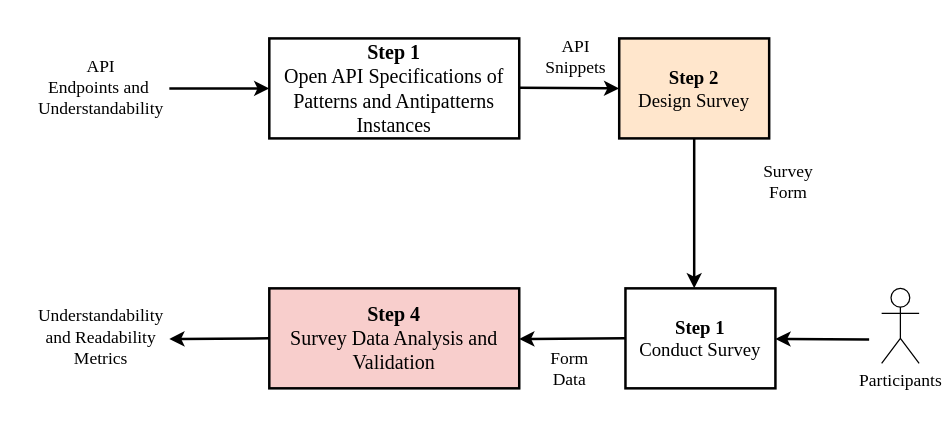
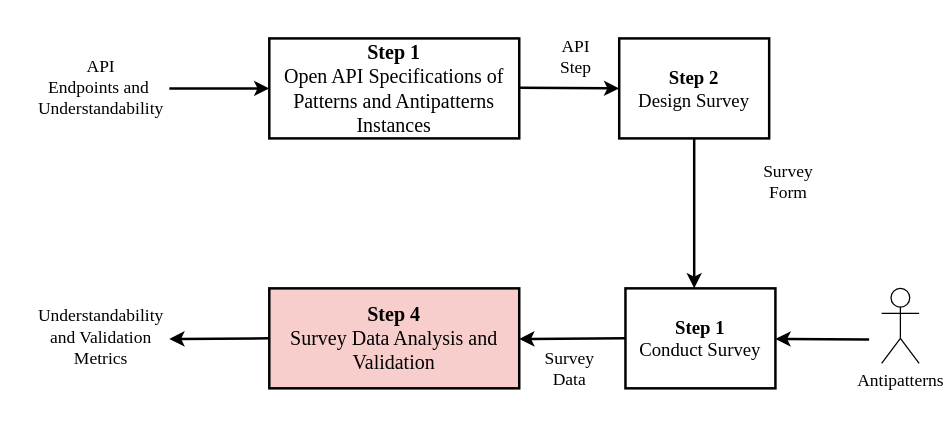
node "API Snippets": label "API Snippets" -> "API Step"
node "Step 2 Design Survey": fillcolor #ffe6cc -> #ffffff
node "Understandability and Readability Metrics": label "Understandability and Readability Metrics" -> "Understandability and Validation Metrics"
node "Form Data": label "Form Data" -> "Survey Data"
node "Participants": label "Participants" -> "Antipatterns"
